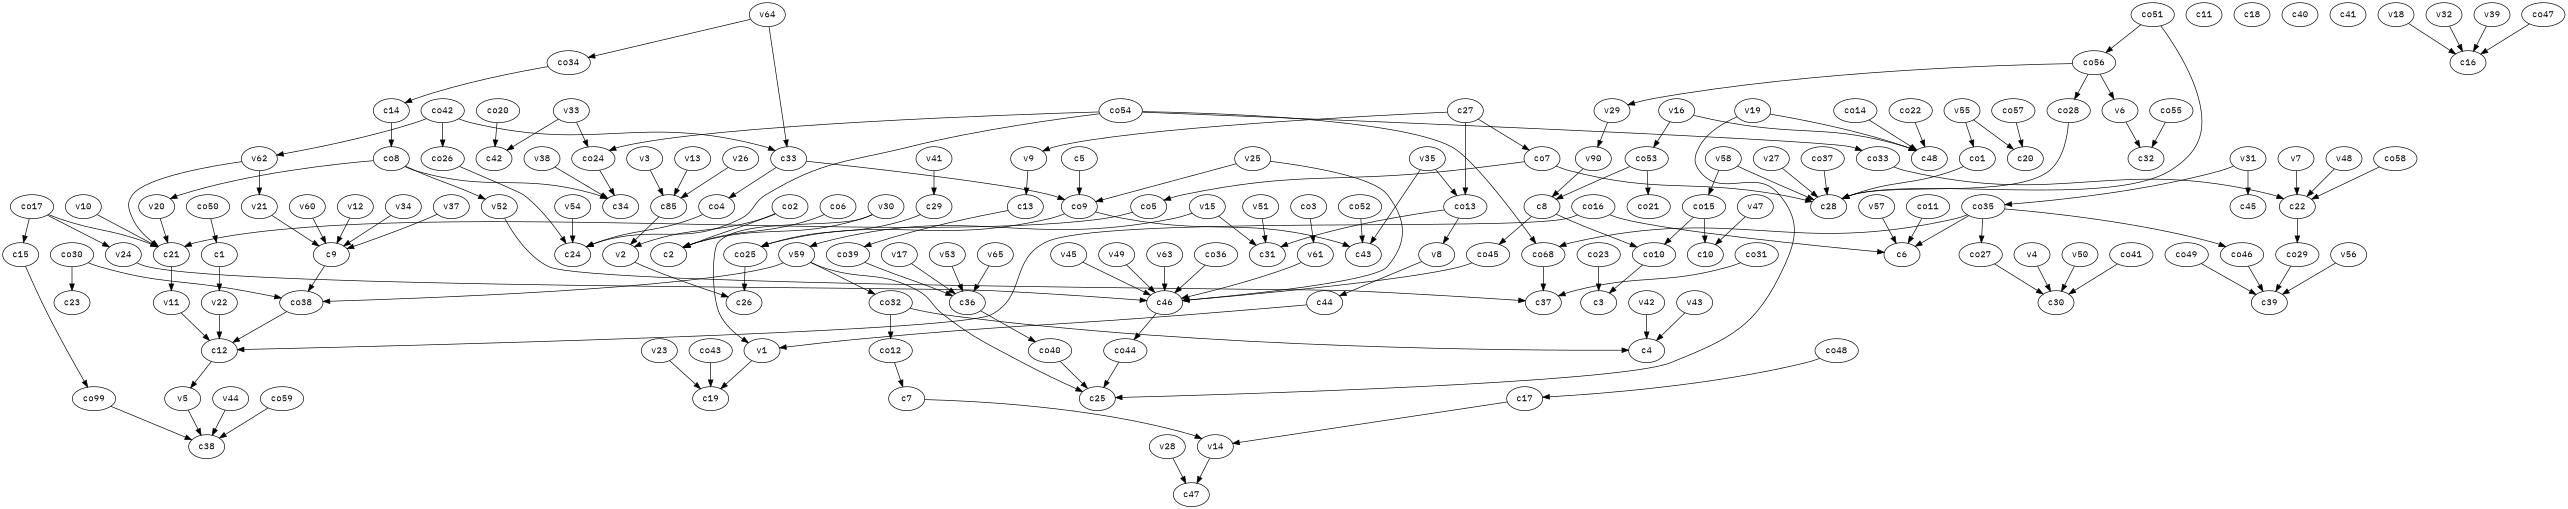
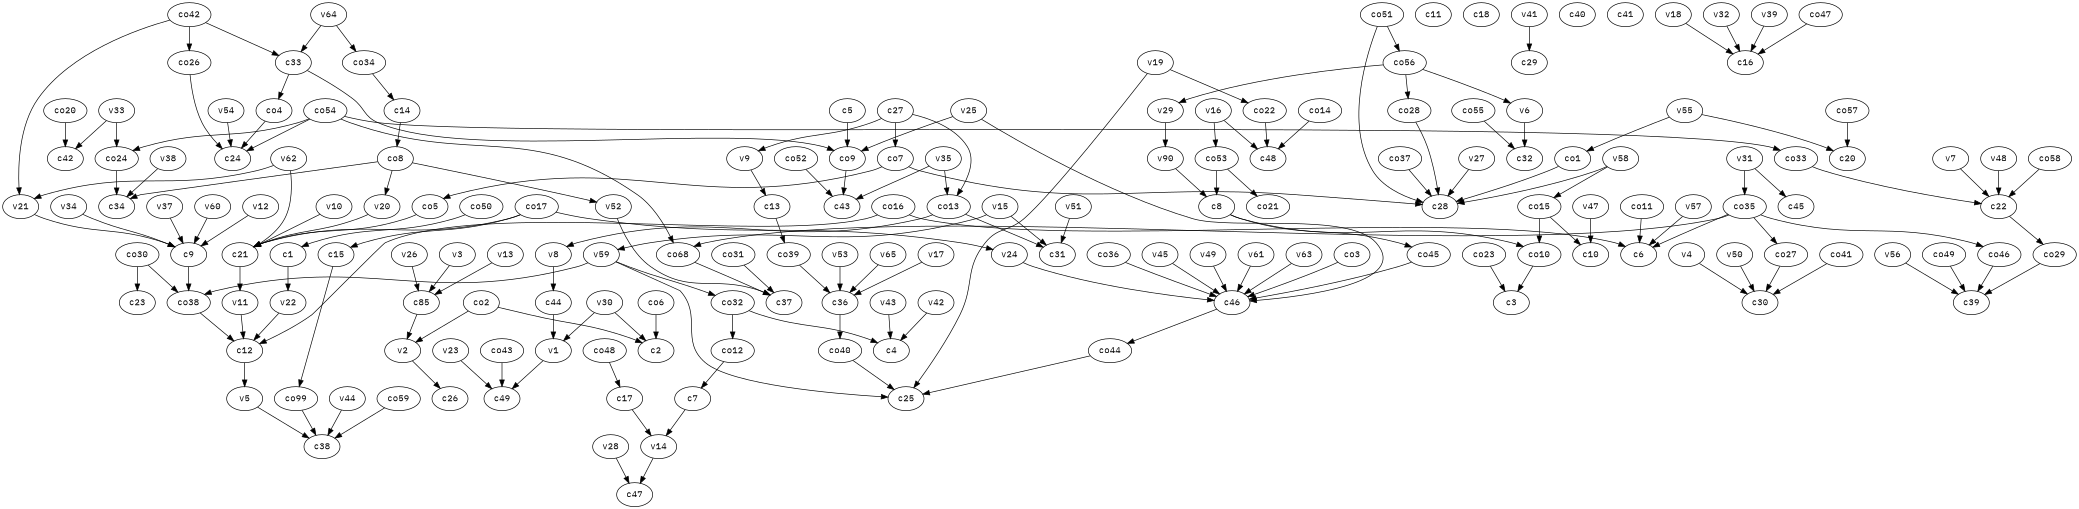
edge "v19" -> "c48": now "v19" -> "co22"
edge "co42" -> "v62": now "co42" -> "v21"
edge "co3" -> "v61": now "co3" -> "c46"
node "co25": removed
node "c19": label "c19" -> "c49"
